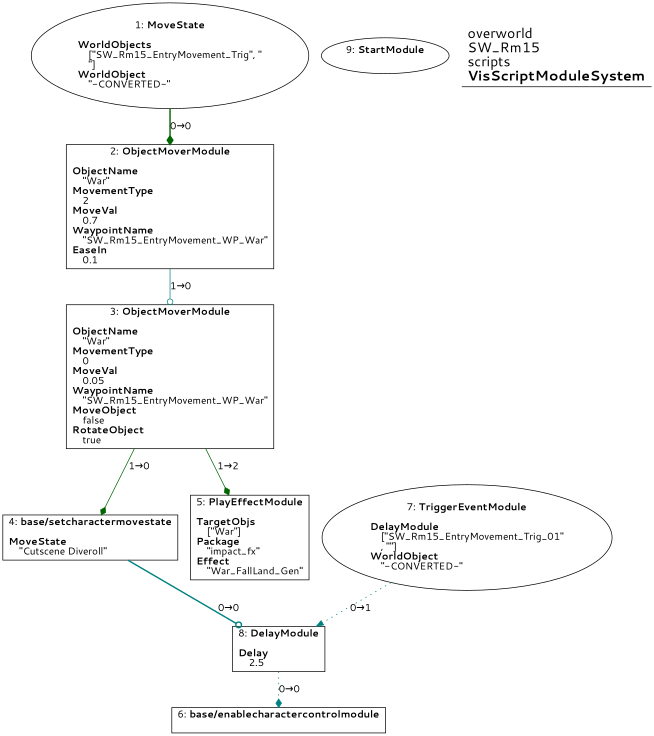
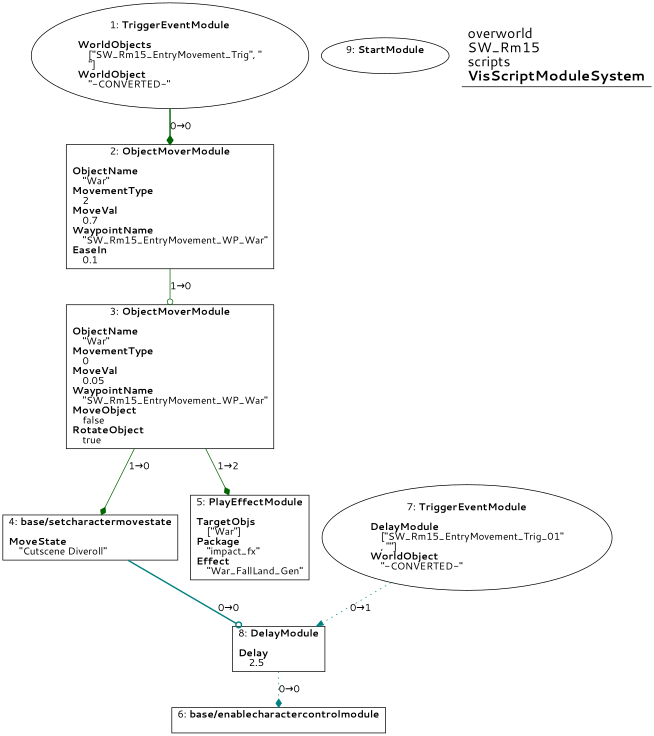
node "1:": text "MoveState" -> "TriggerEventModule"
edge "2:" -> "3:": color teal -> darkgreen
